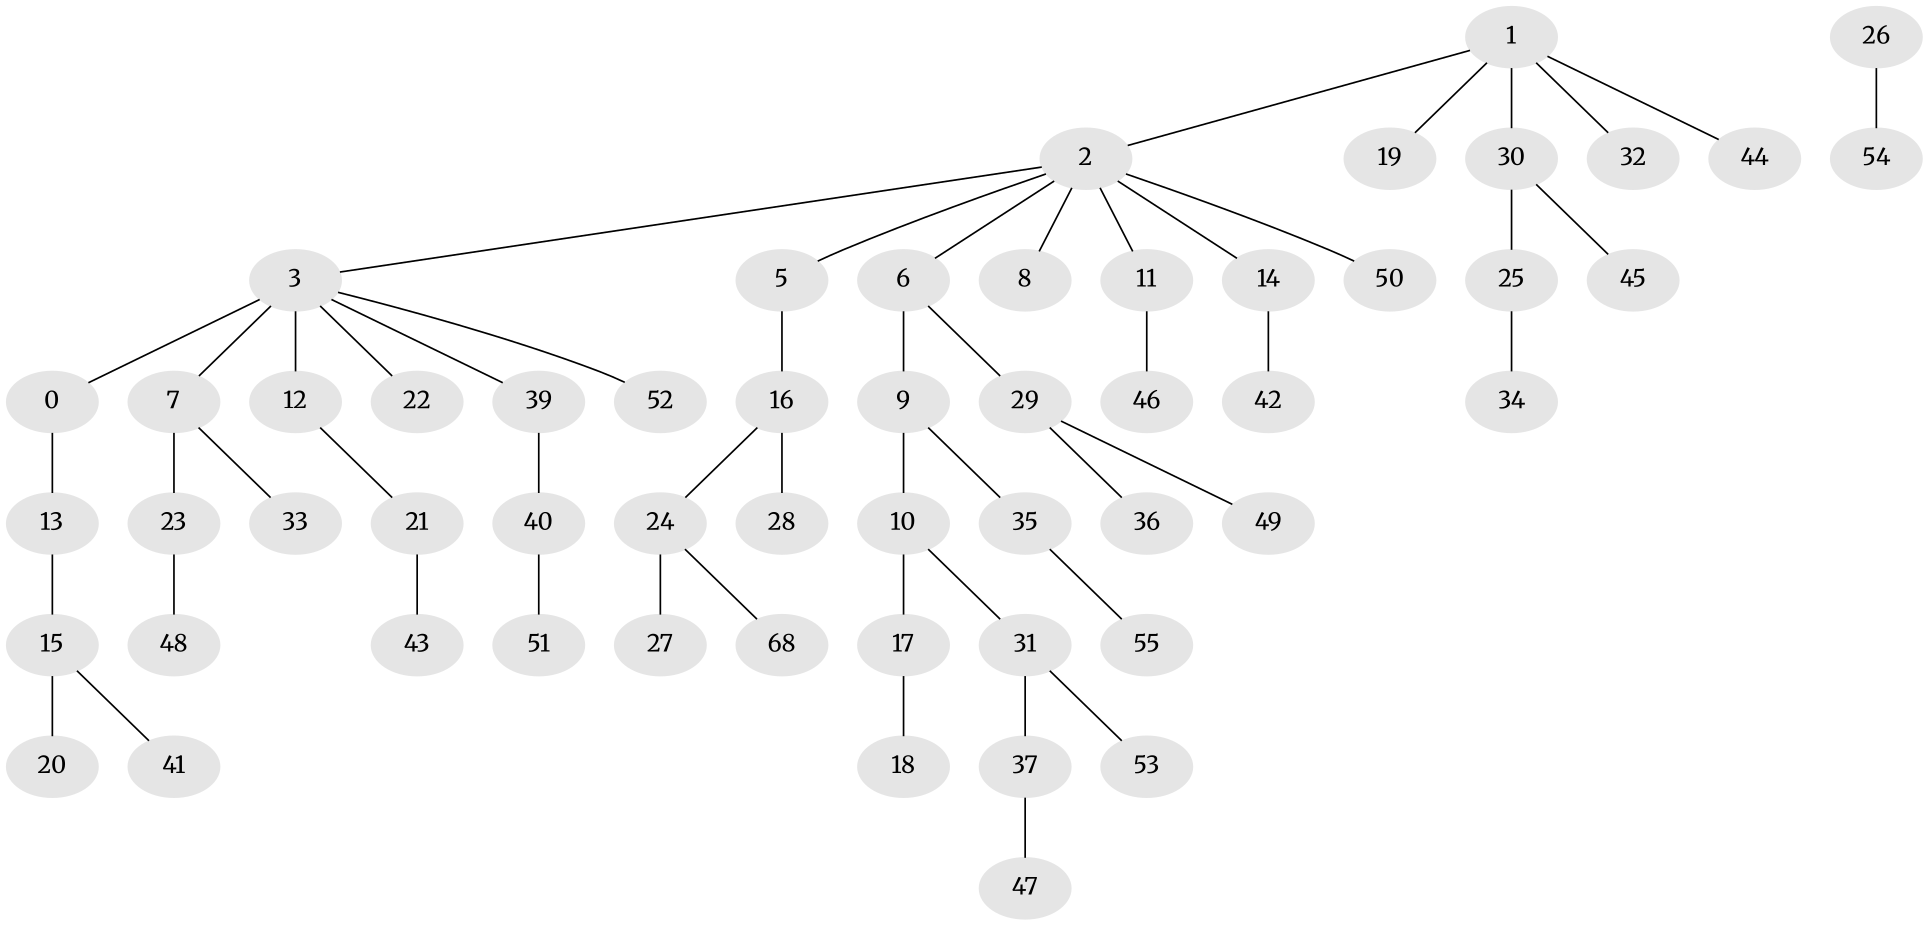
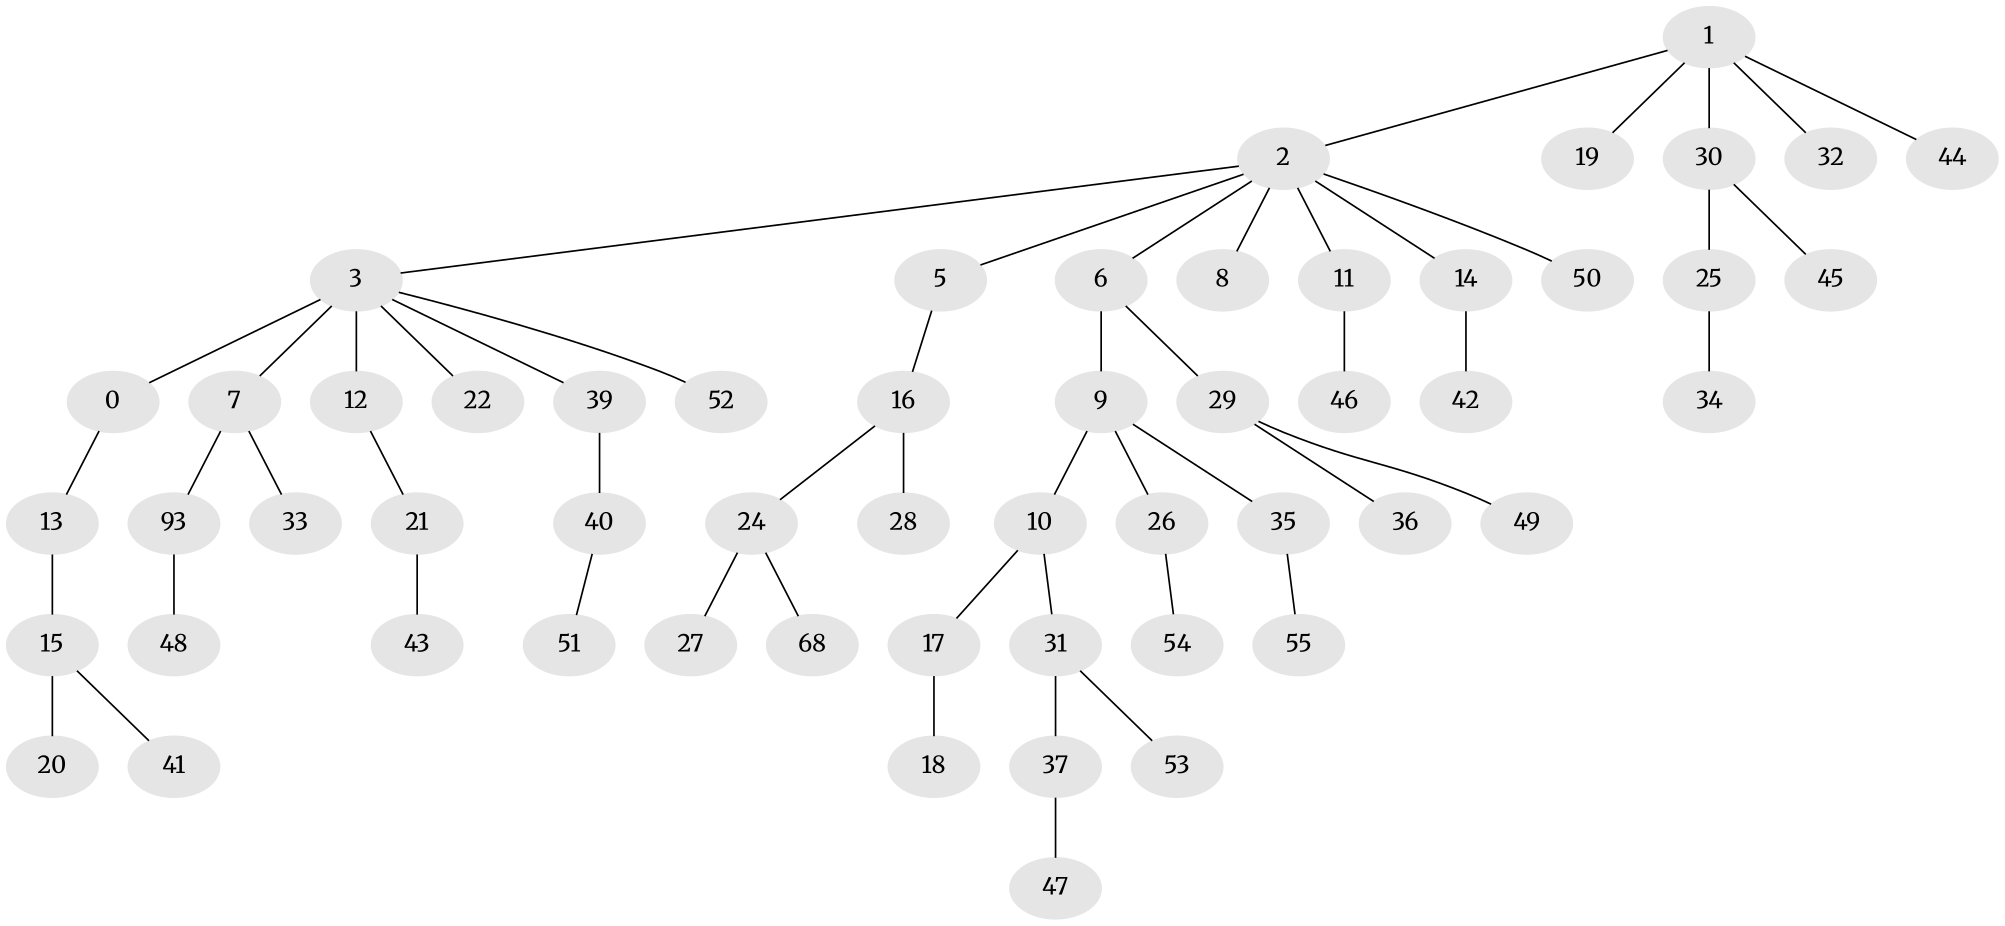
edge "9" -- "26": added
node "23": label "23" -> "93"
